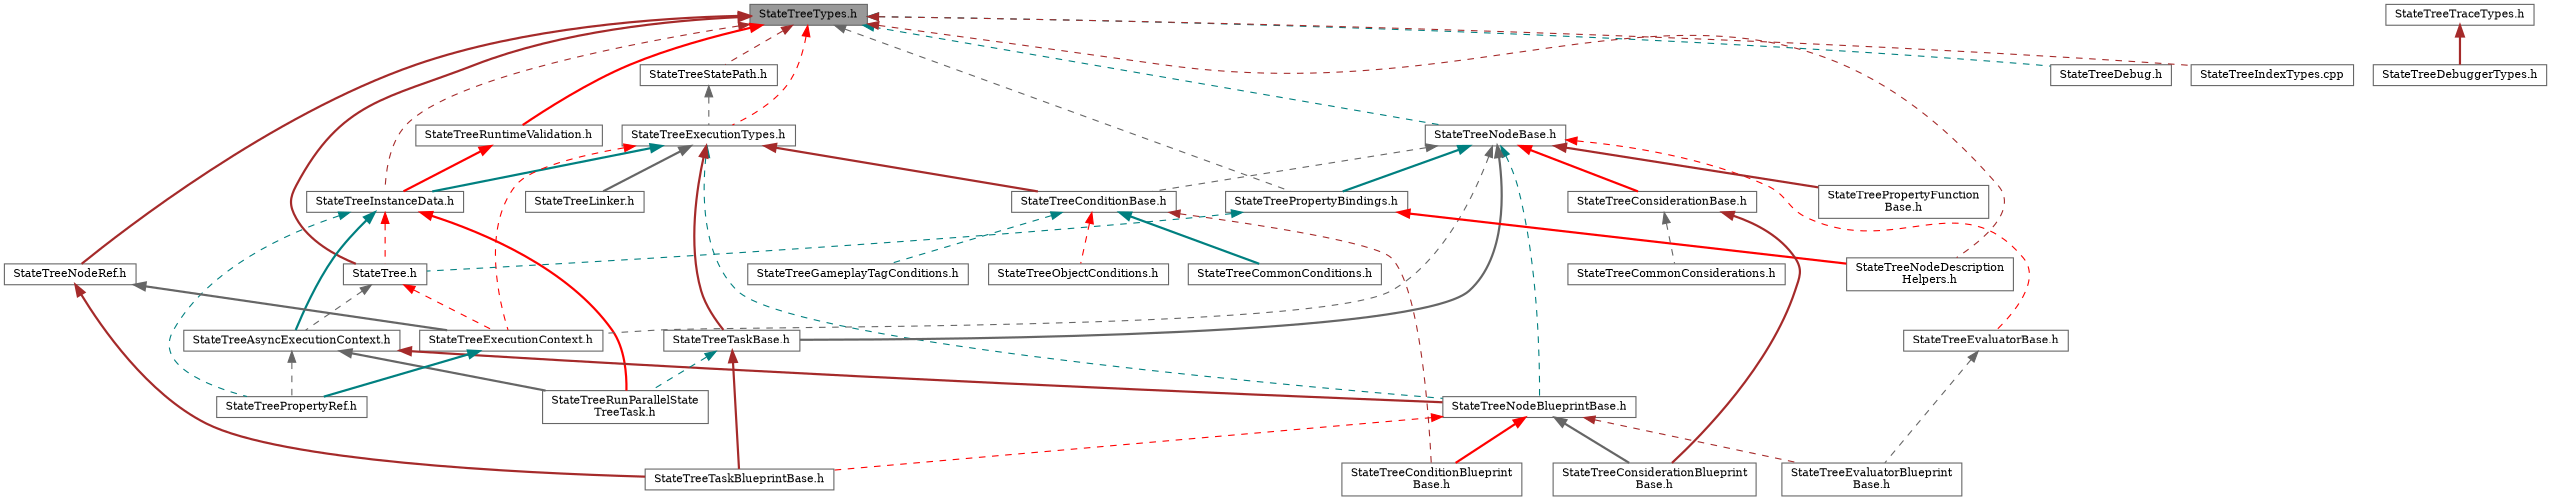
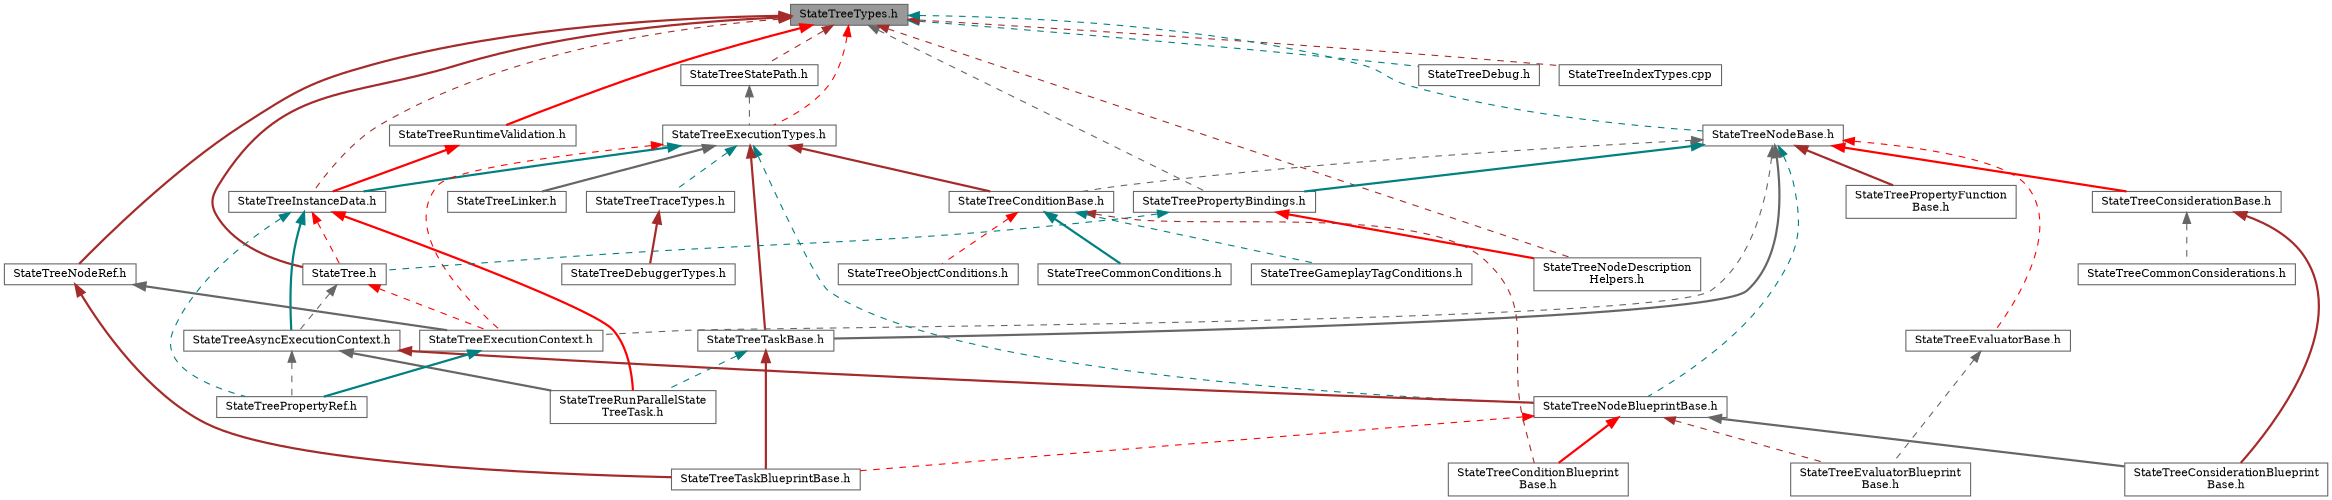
edge "StateTreeTraceTypes.h" -> "StateTreeExecutionTypes.h": added
